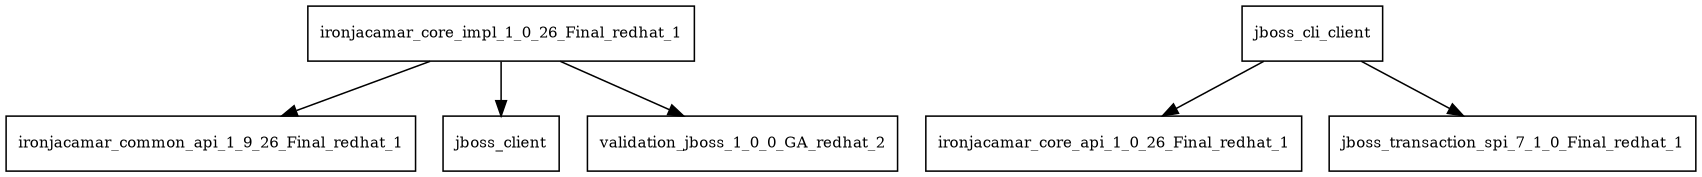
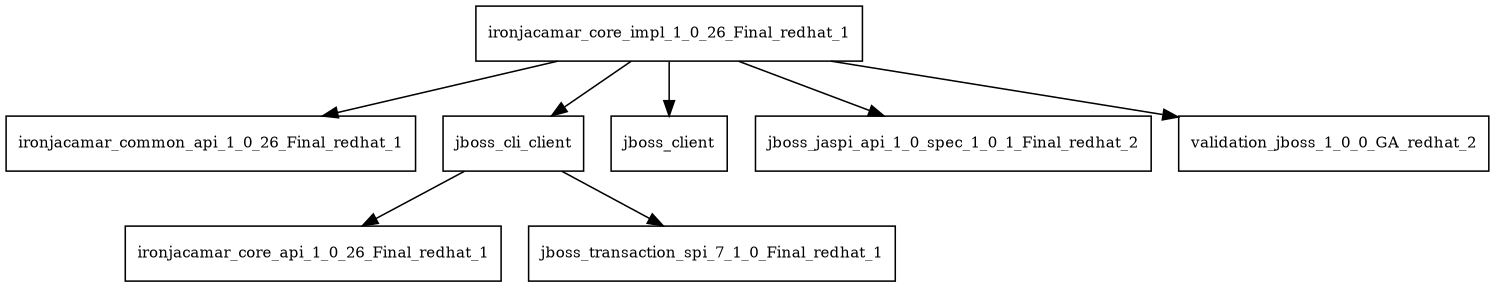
edge "ironjacamar_core_impl_1_0_26_Final_redhat_1" -> "jboss_cli_client": added
node "ironjacamar_common_api_1_9_26_Final_redhat_1": label "ironjacamar_common_api_1_9_26_Final_redhat_1" -> "ironjacamar_common_api_1_0_26_Final_redhat_1"
node "jboss_jaspi_api_1_0_spec_1_0_1_Final_redhat_2": added
